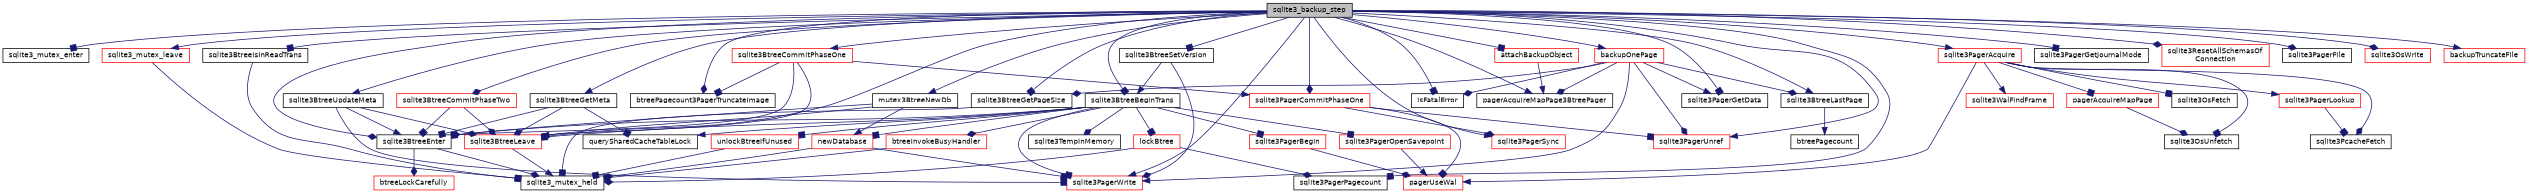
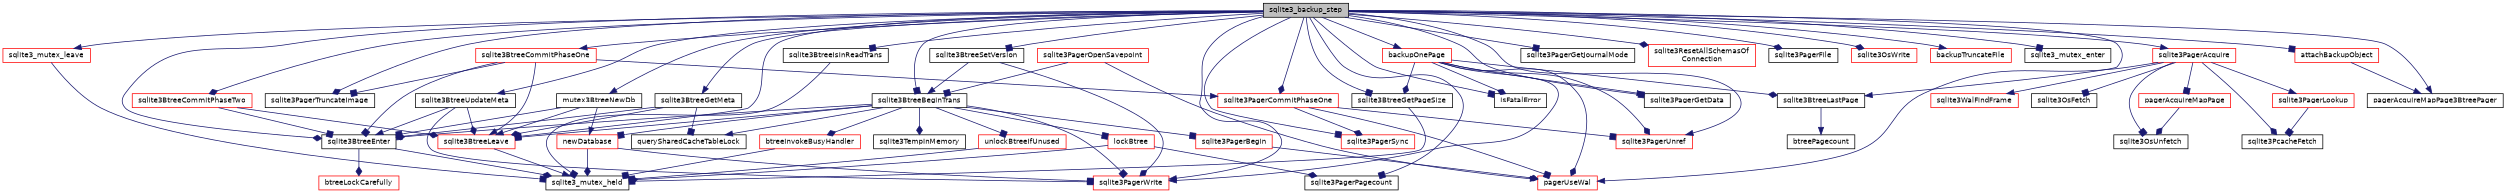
edge "backupOnePage" -> "pagerAcquireMapPage3BtreePager": now "backupOnePage" -> "pagerUseWal"
edge "sqlite3_backup_step" -> "sqlite3PagerSync": arrowhead normal -> box
node "btreePagecount3PagerTruncateImage": label "btreePagecount3PagerTruncateImage" -> "sqlite3PagerTruncateImage"
edge "sqlite3BtreeBeginTrans" -> "sqlite3PagerOpenSavepoint": reversed
